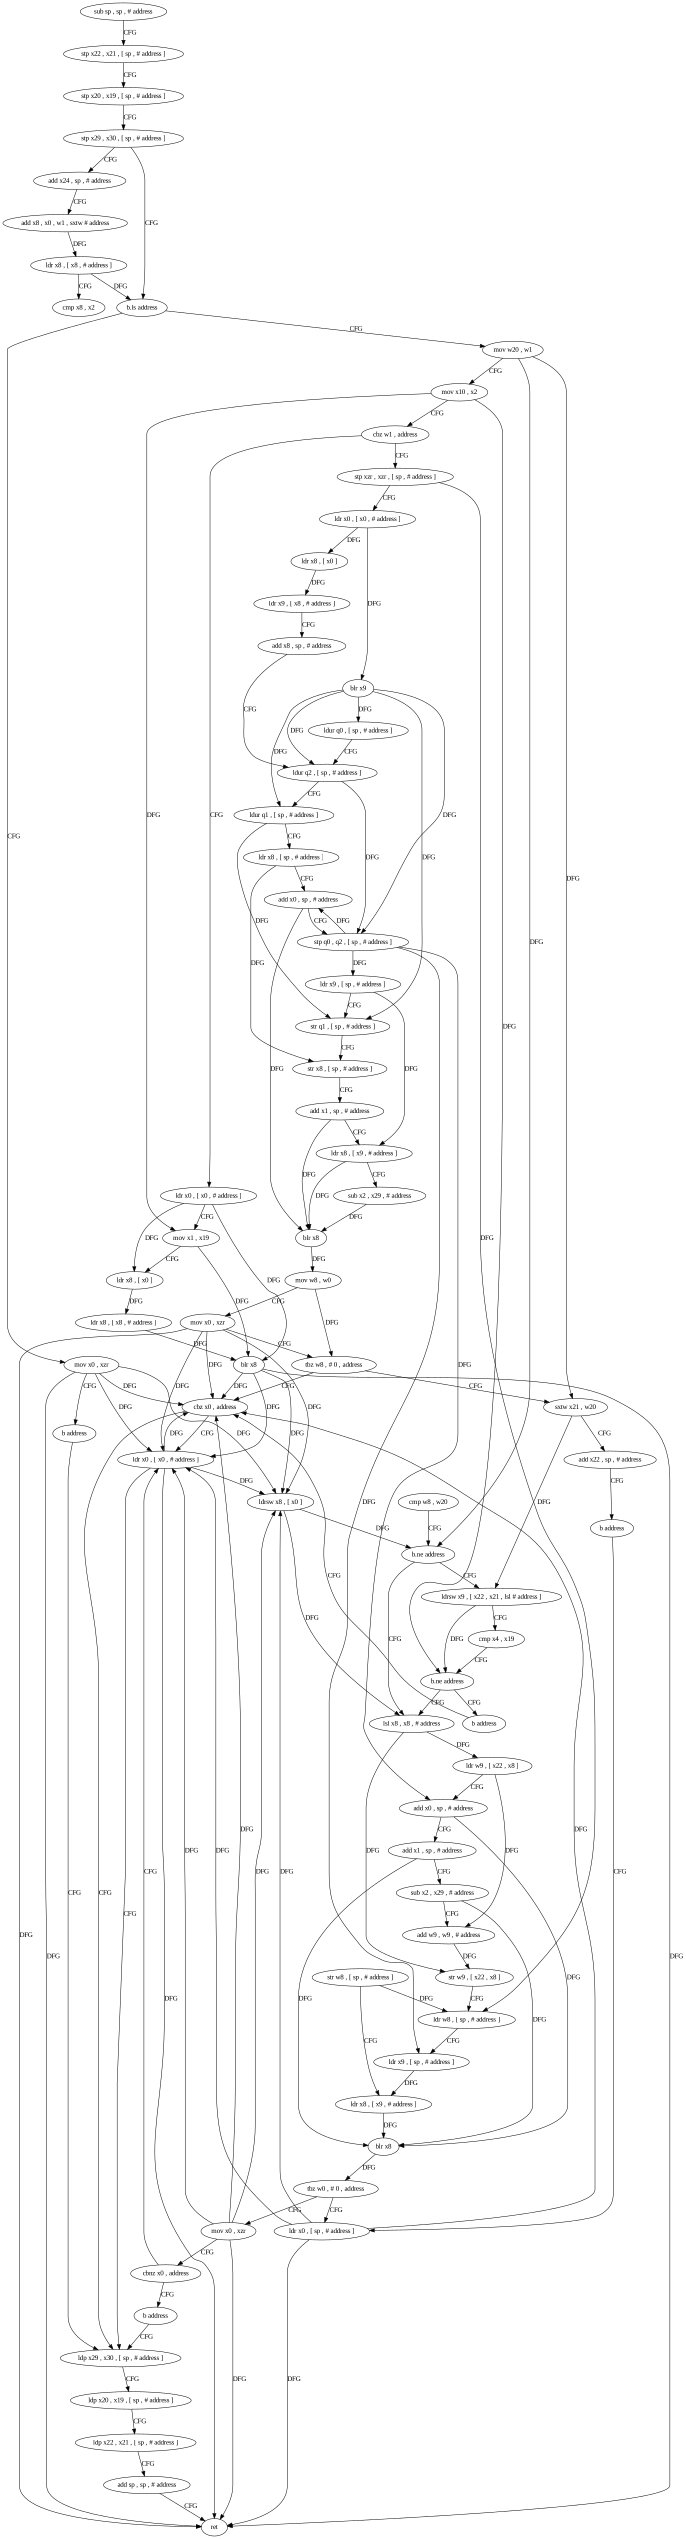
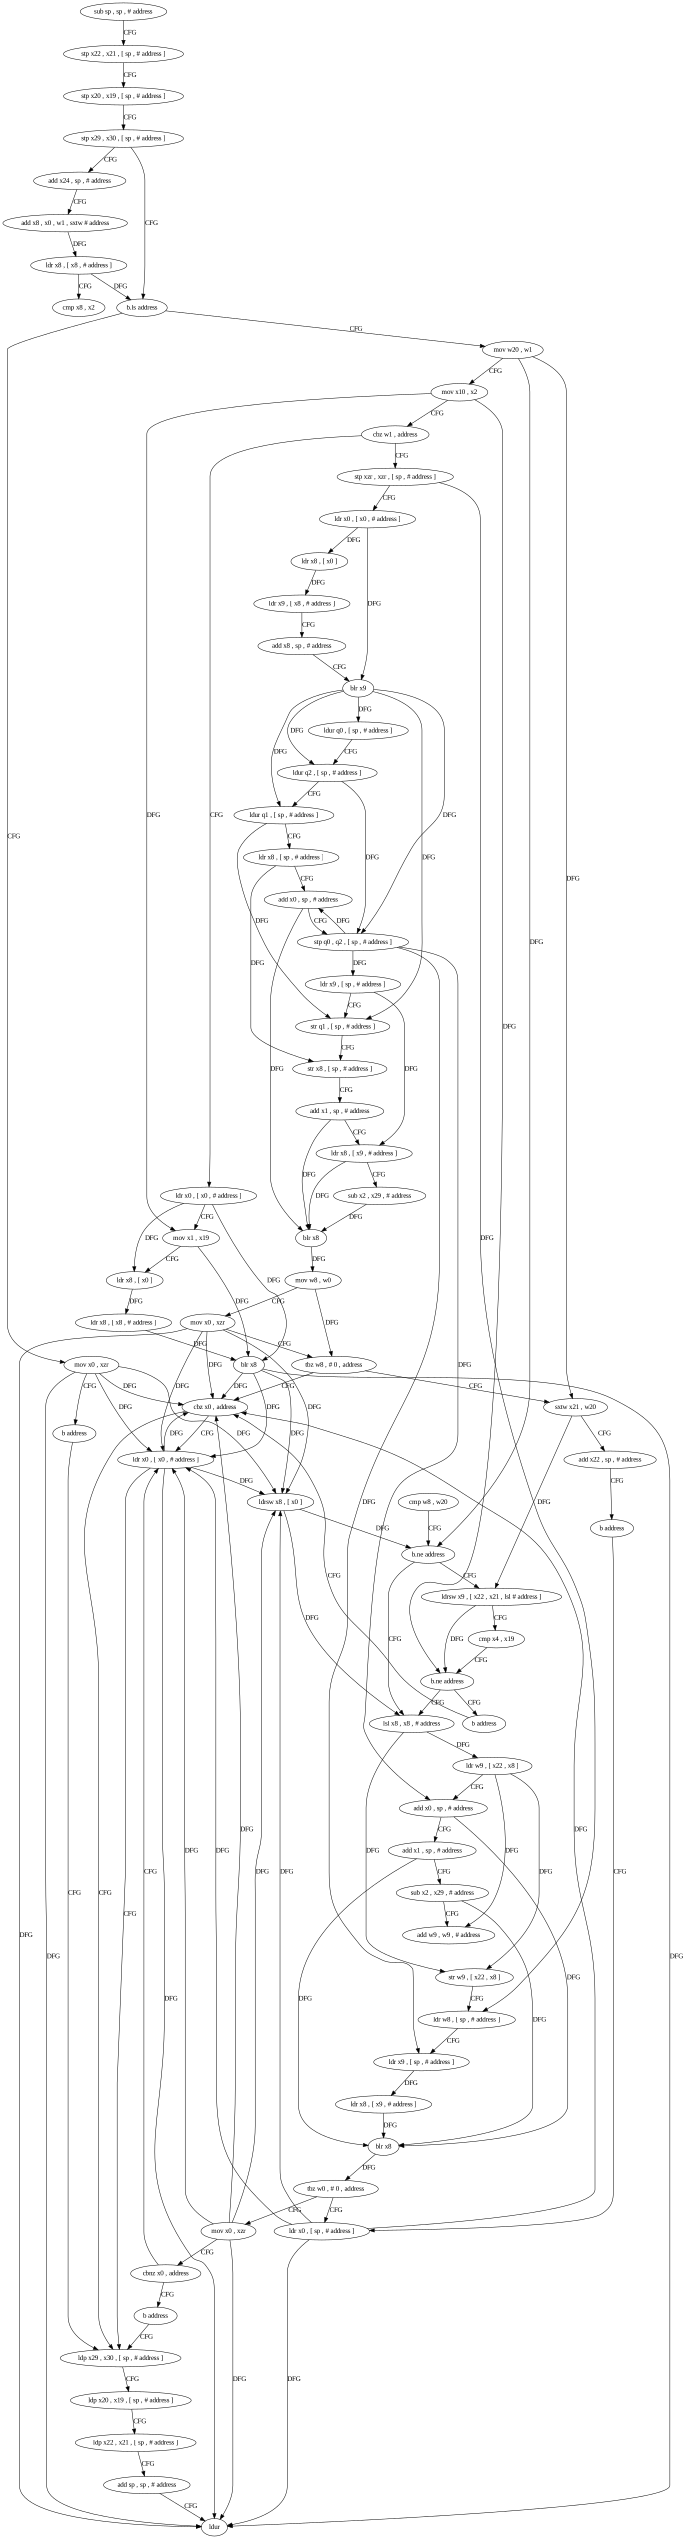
edge "add x8 , sp , # address" -> "ldur q2 , [ sp , # address ]": now "add x8 , sp , # address" -> "blr x9"
edge "add w9 , w9 , # address" -> "str w9 , [ x22 , x8 ]": now "ldr w9 , [ x22 , x8 ]" -> "str w9 , [ x22 , x8 ]"
node "str w8 , [ sp , # address ]": removed
node "ret": label "ret" -> "ldur"
